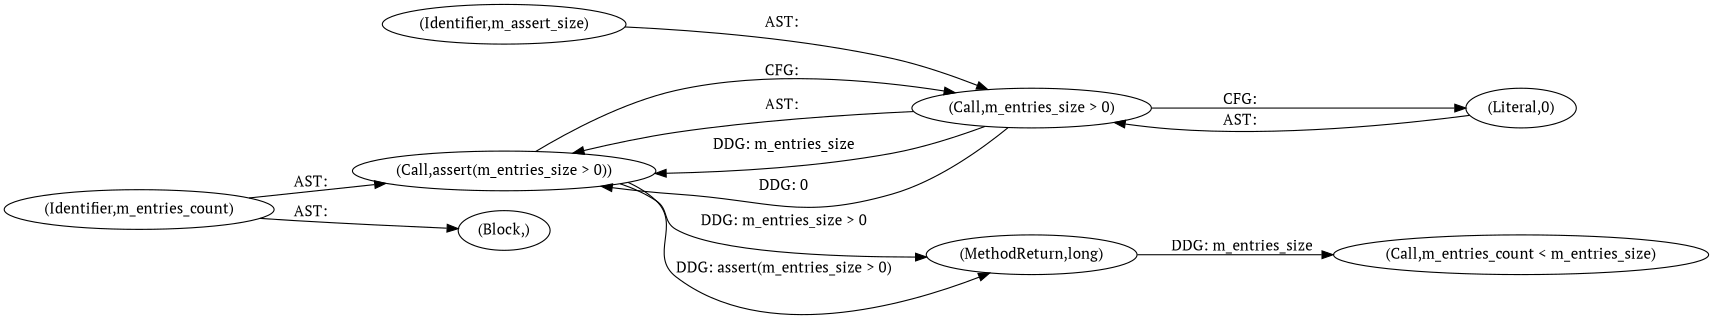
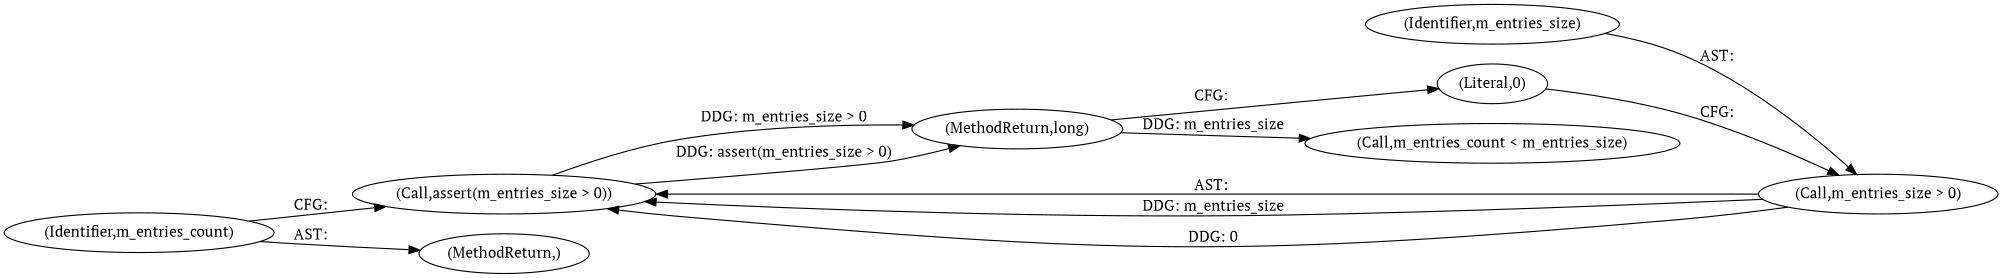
node "(Identifier,m_assert_size)": label "(Identifier,m_assert_size)" -> "(Identifier,m_entries_size)"
edge "(Call,assert(m_entries_size > 0))" -> "(Call,m_entries_size > 0)": removed, label "CFG:"
edge "(Call,m_entries_size > 0)" -> "(Literal,0)": now "(MethodReturn,long)" -> "(Literal,0)"
edge "(Literal,0)" -> "(Call,m_entries_size > 0)": label "AST: " -> "CFG: "
edge "(Identifier,m_entries_count)" -> "(Call,assert(m_entries_size > 0))": label "AST: " -> "CFG: "
node "(Block,)": label "(Block,)" -> "(MethodReturn,)"
